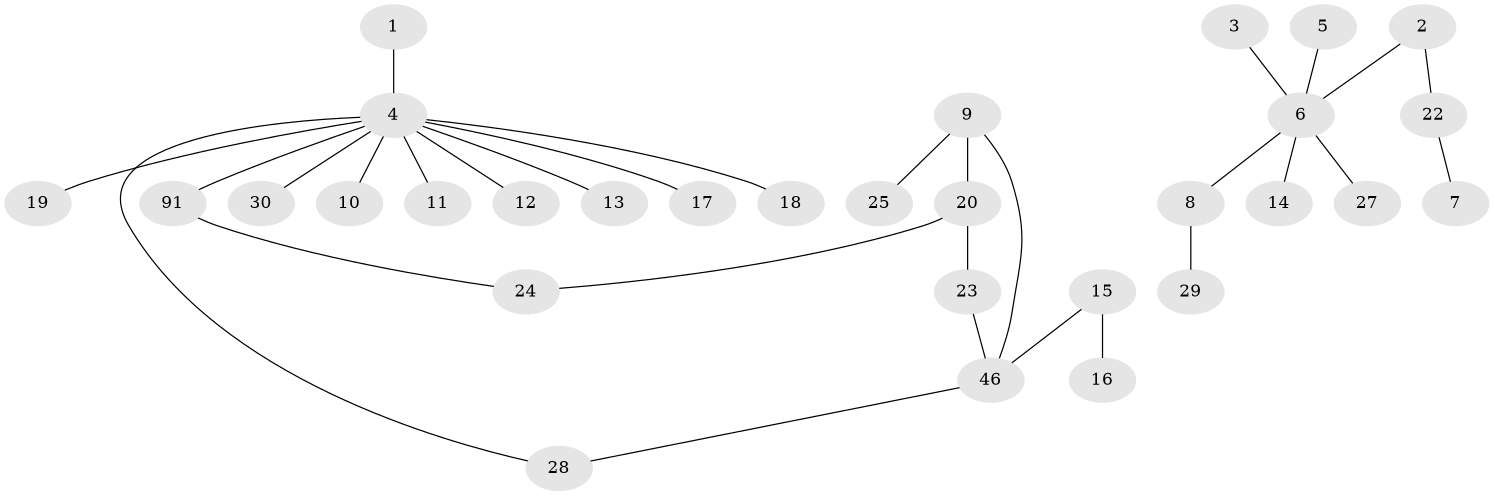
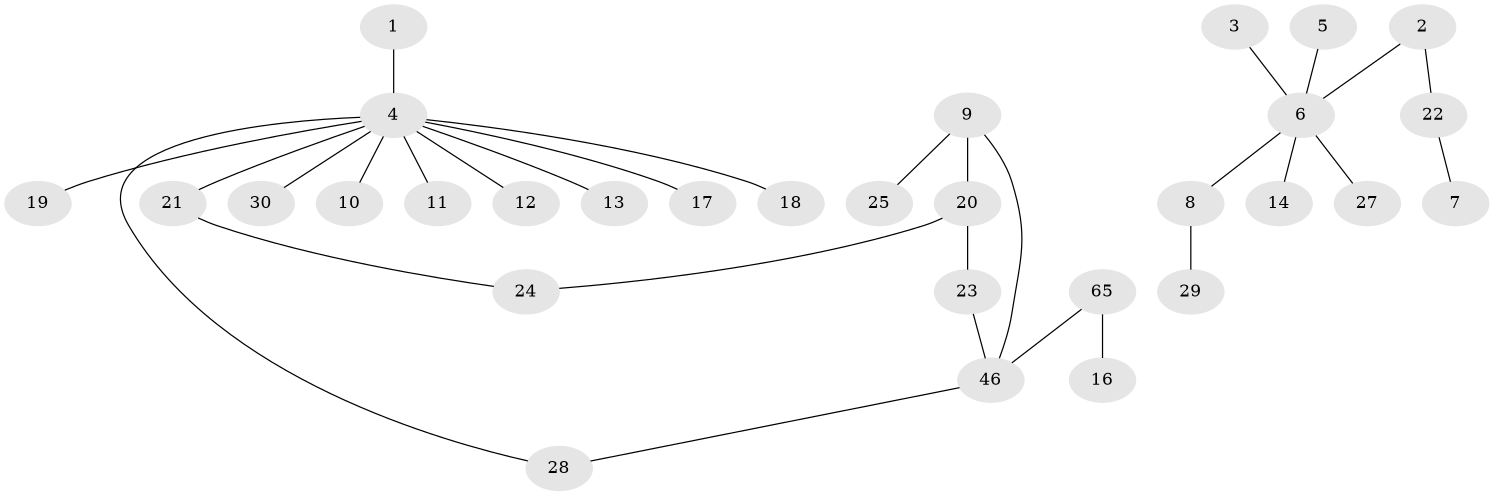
node "91": label "91" -> "21"
node "15": label "15" -> "65"
